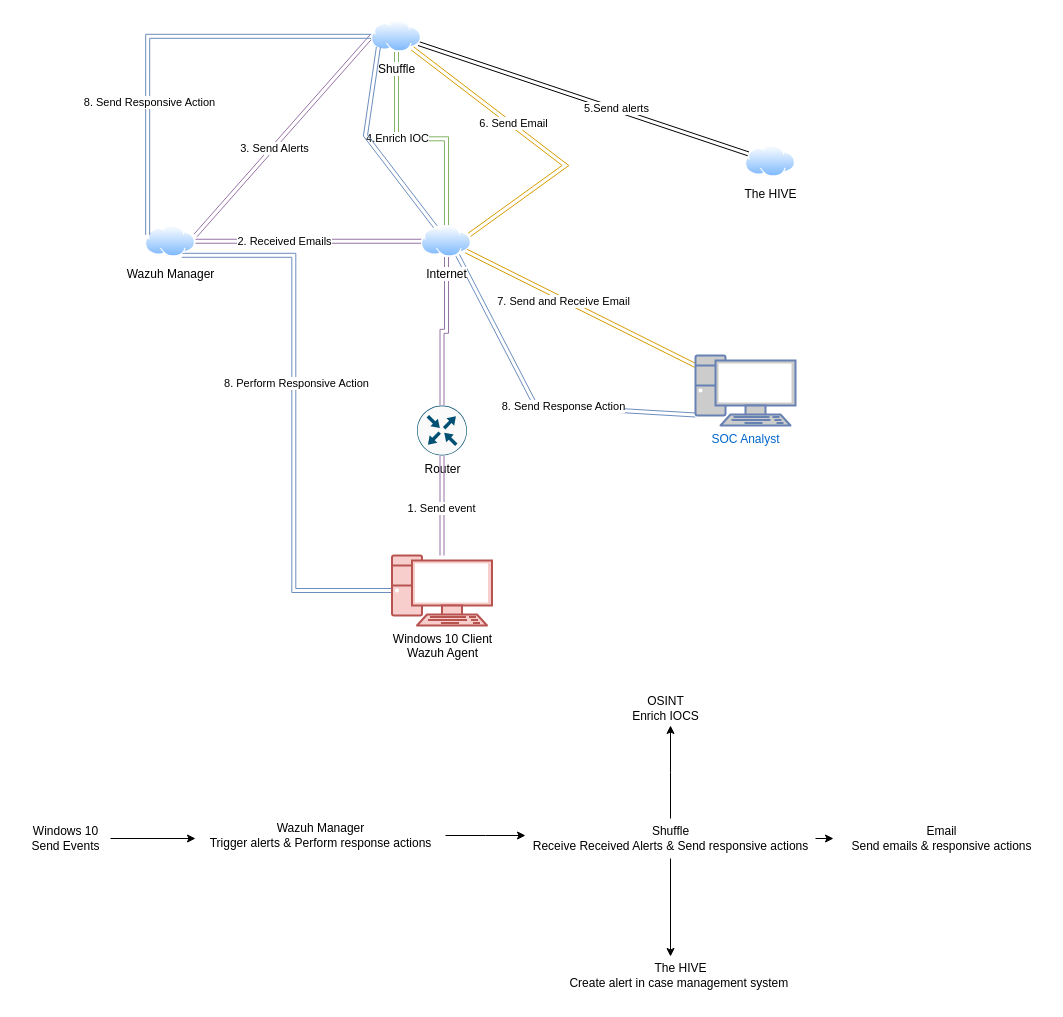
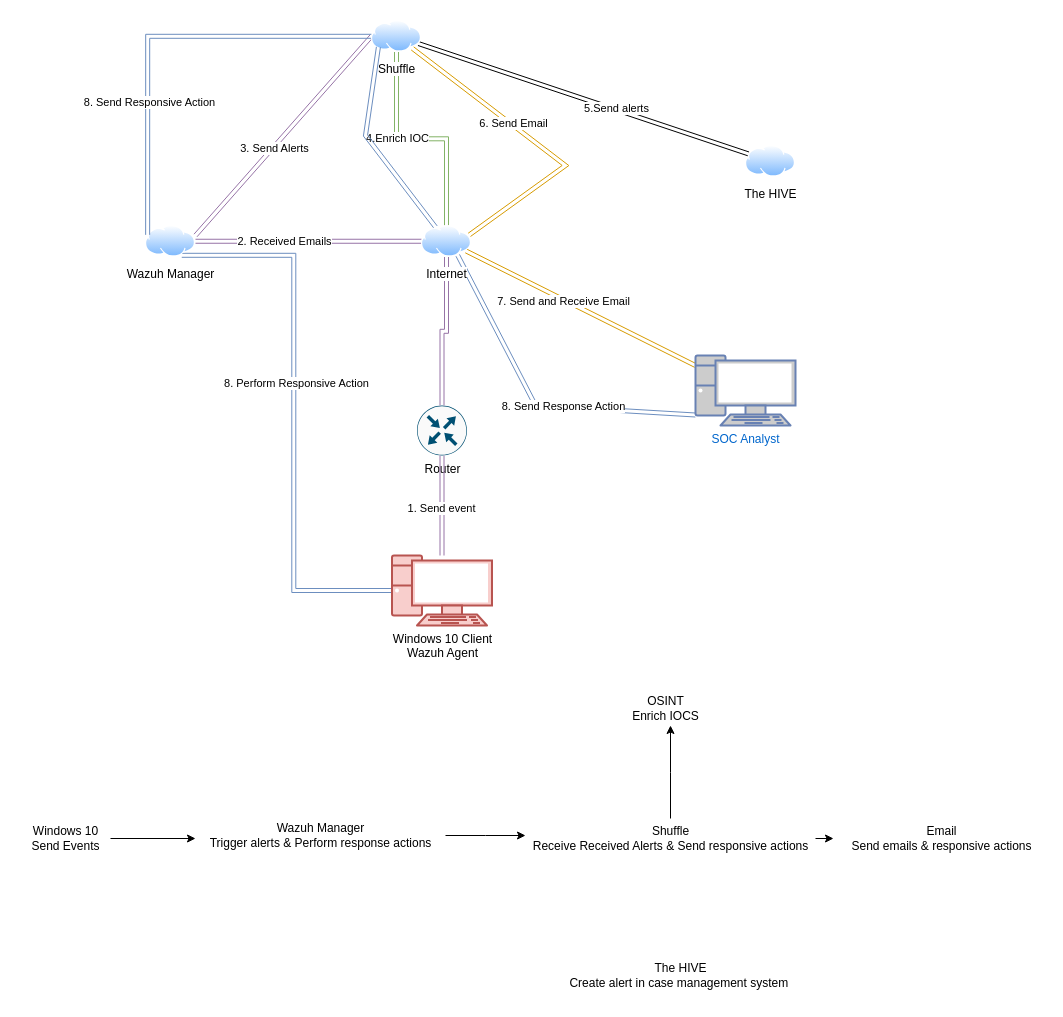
edge "Shuffle Receive Received Alerts & Send responsive actions" -> "The HIVE Create alert in case management system": removed
